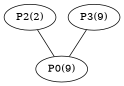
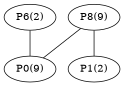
node "P2(2)": label "P2(2)" -> "P6(2)"
node "P3(9)": label "P3(9)" -> "P8(9)"
node "P1(2)": added
